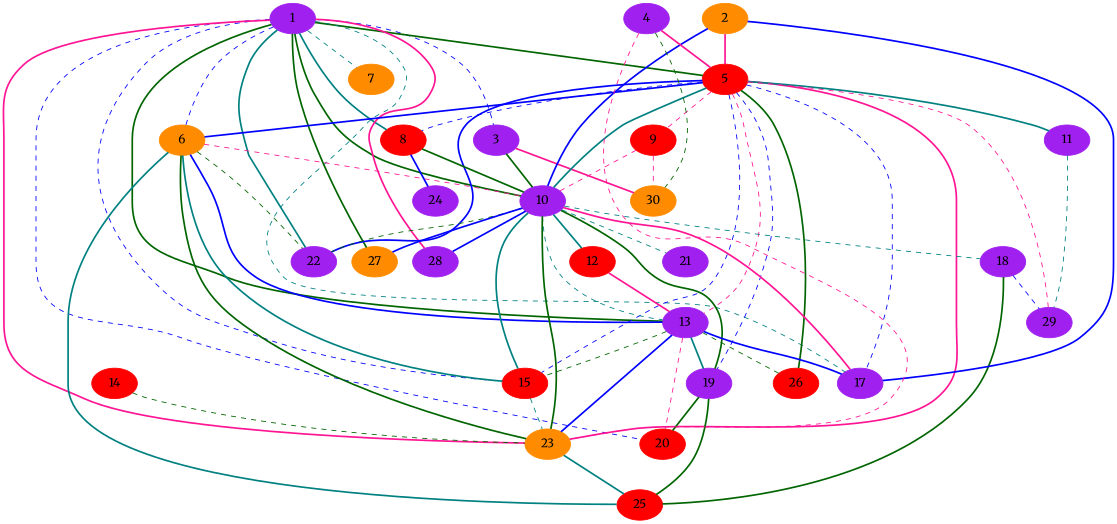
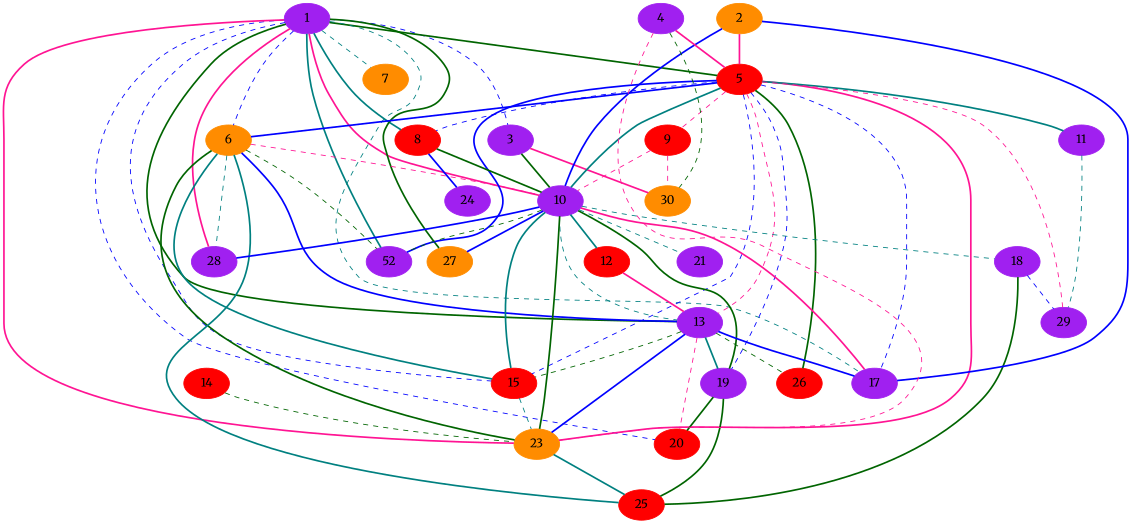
edge "1" -- "10": color darkgreen -> deeppink
edge "6" -- "28": added
node "22": label "22" -> "52"
